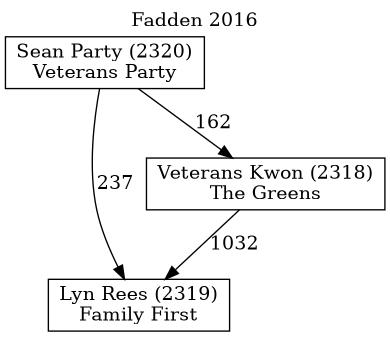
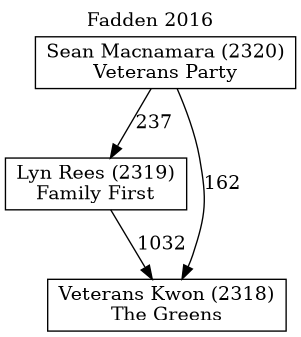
node "Sean Party (2320) Veterans Party": label "Sean Party (2320) Veterans Party" -> "Sean Macnamara (2320) Veterans Party"
edge "Veterans Kwon (2318) The Greens" -> "Lyn Rees (2319) Family First": reversed
